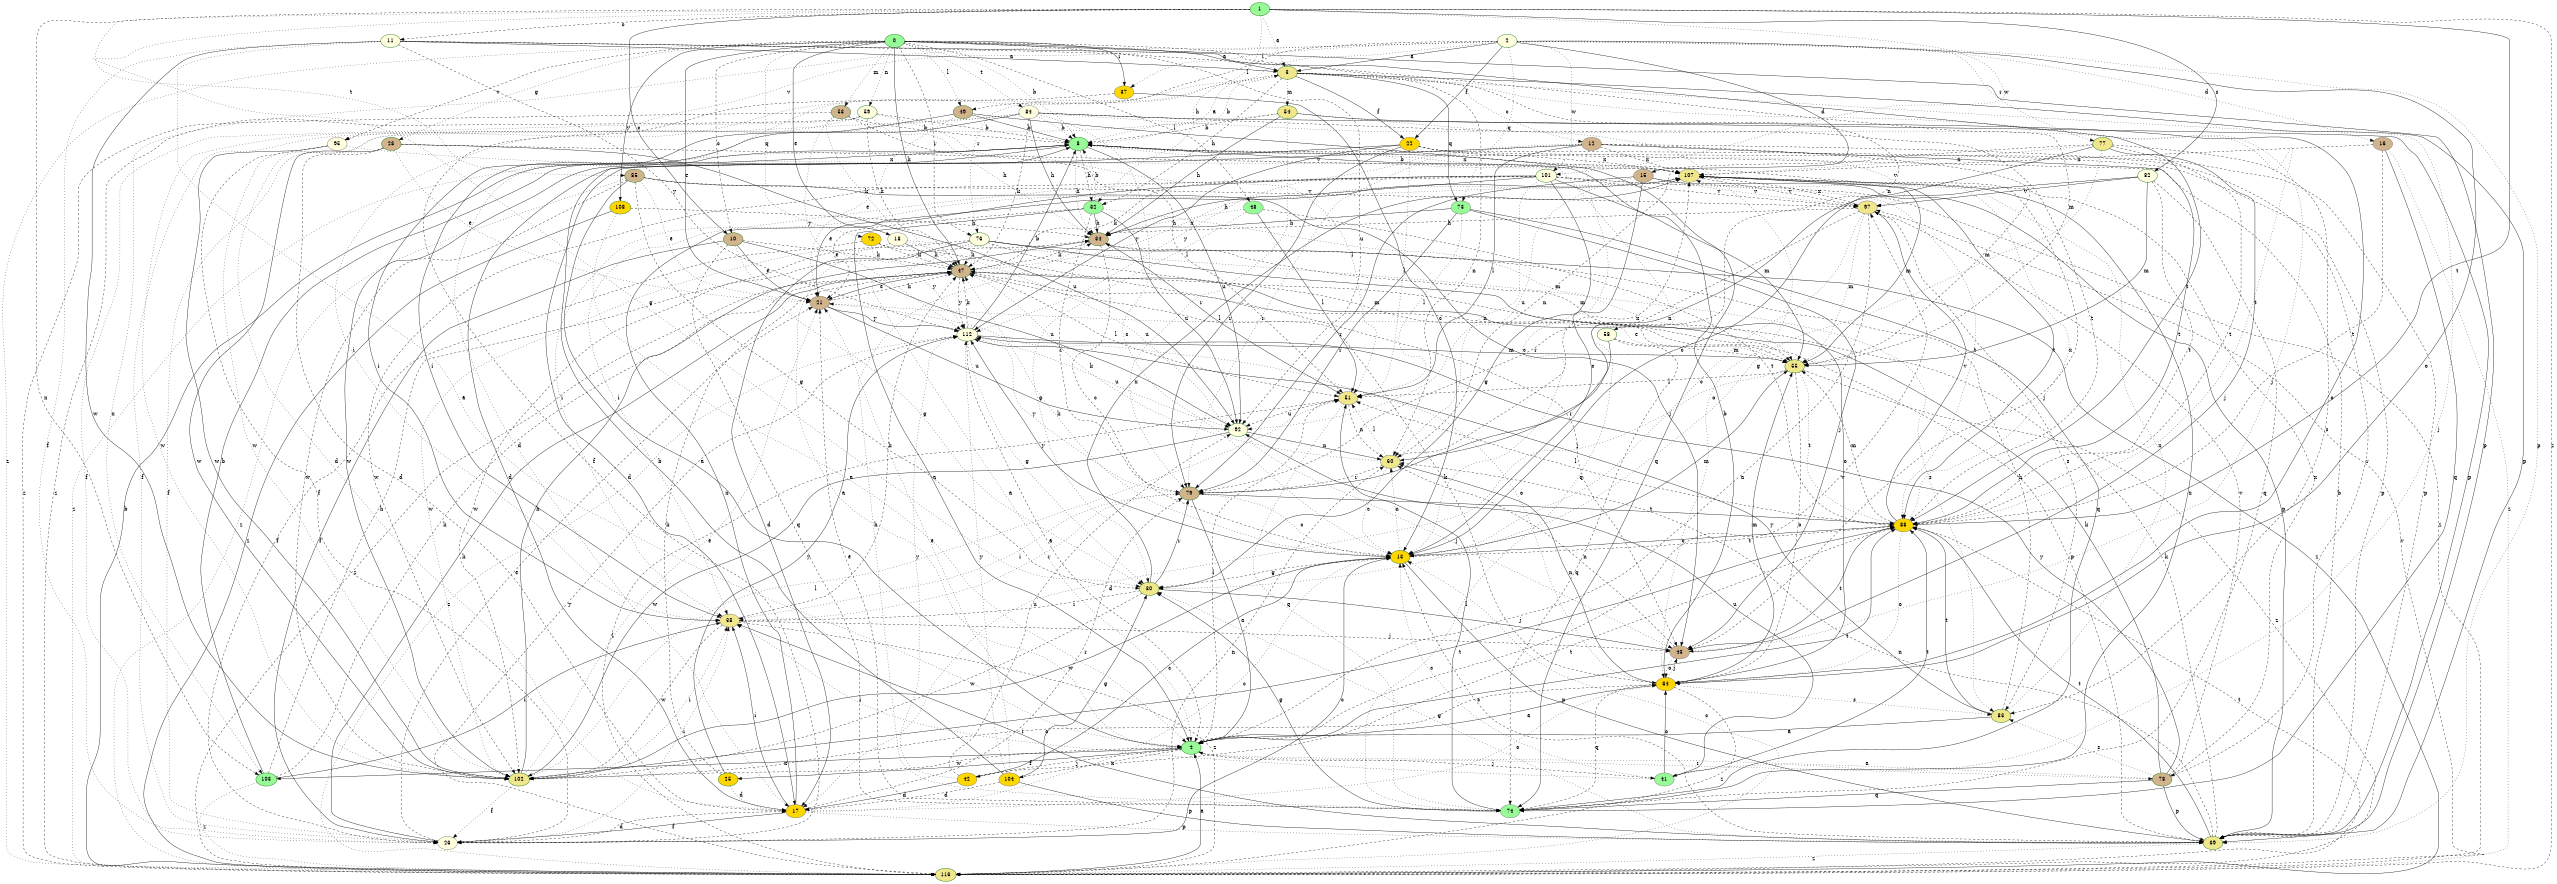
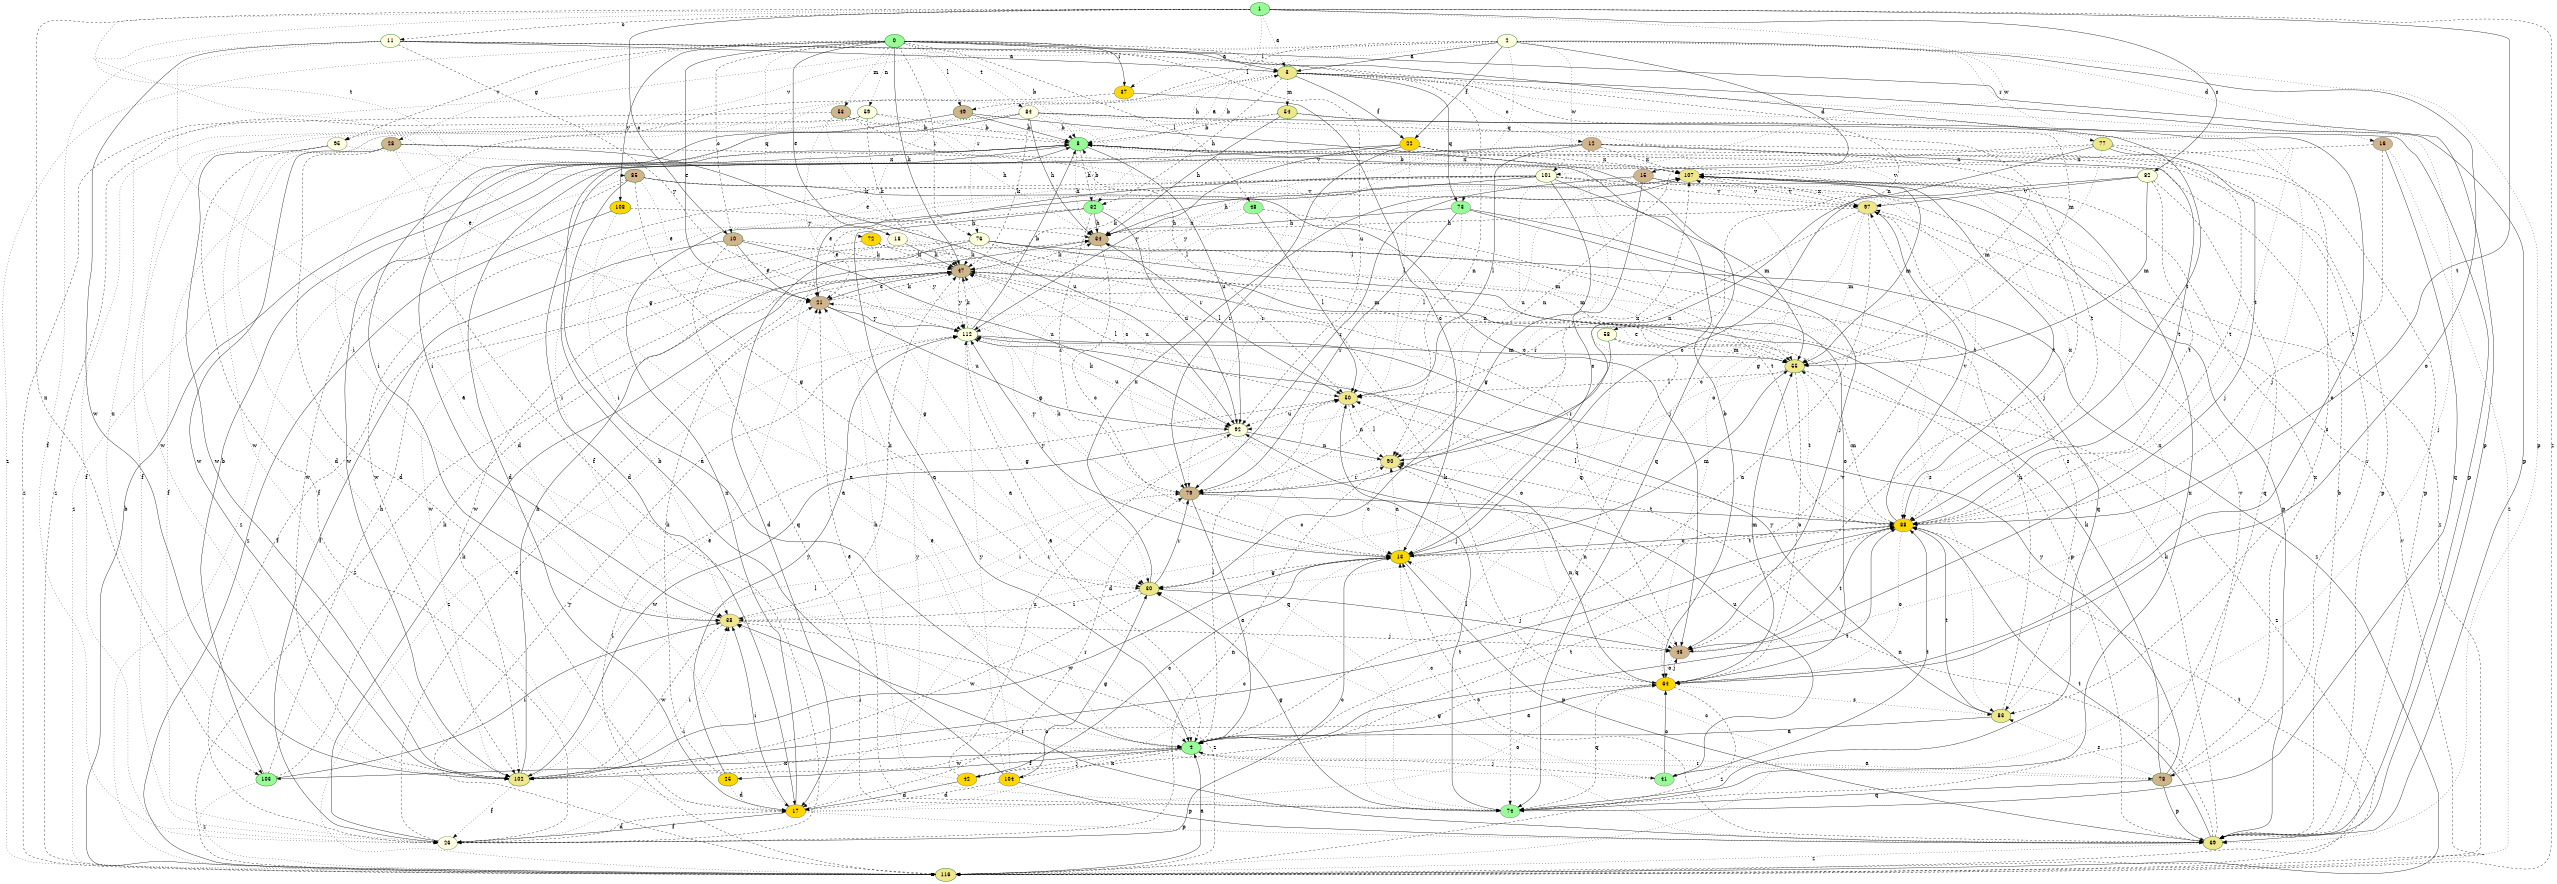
node "51": label "51" -> "50"
node "60": label "60" -> "90"
